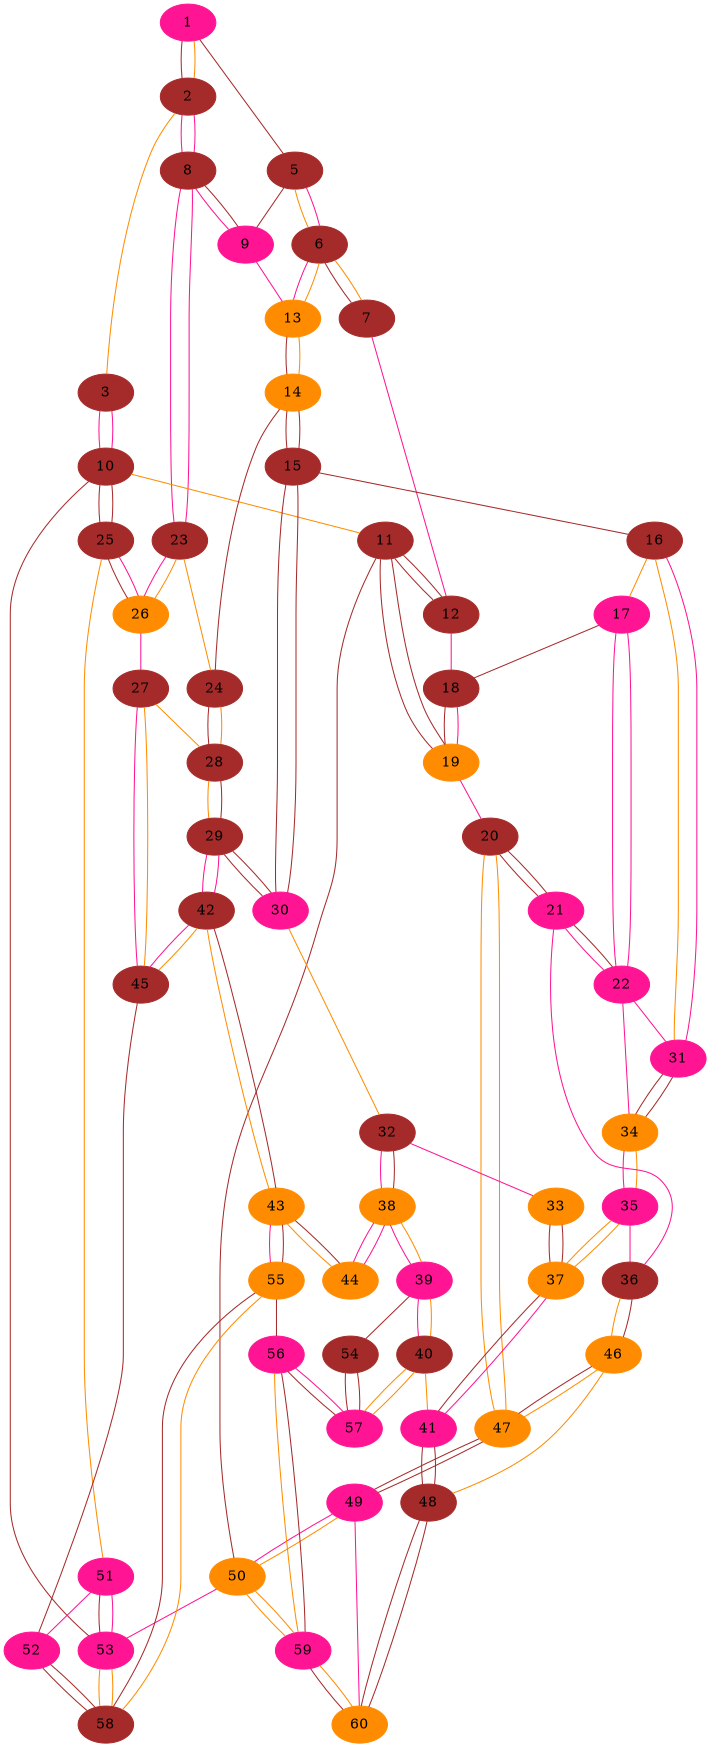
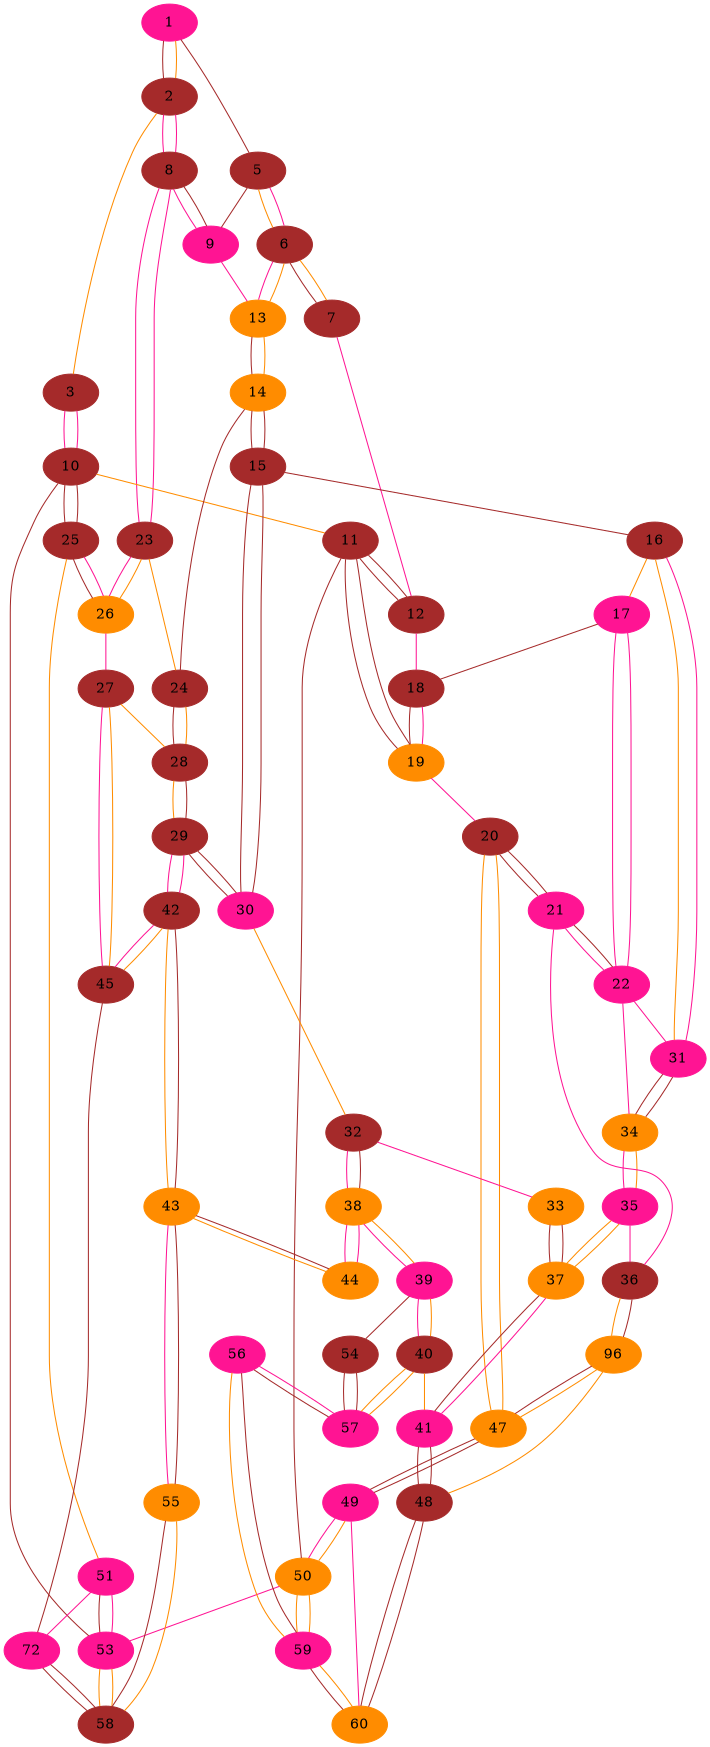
edge "55" -- "56": removed
node "46": label "46" -> "96"
node "52": label "52" -> "72"
